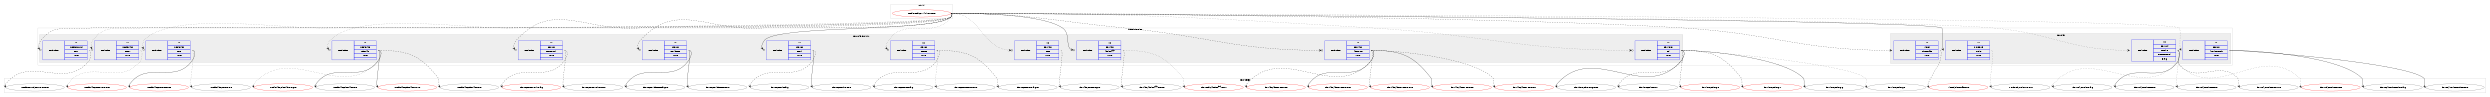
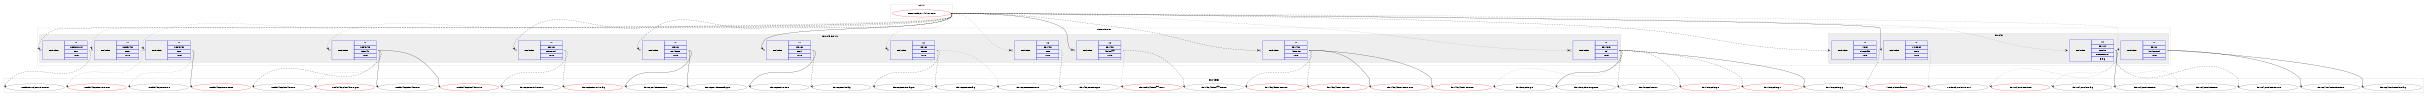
node "media-radio/svxlink-17.12.1": label "media-radio/svxlink-17.12.1" -> "speex-radio/svxlink-17.12.1"
node "dev-libs/libgcrypt-1.8.2-r1": removed
